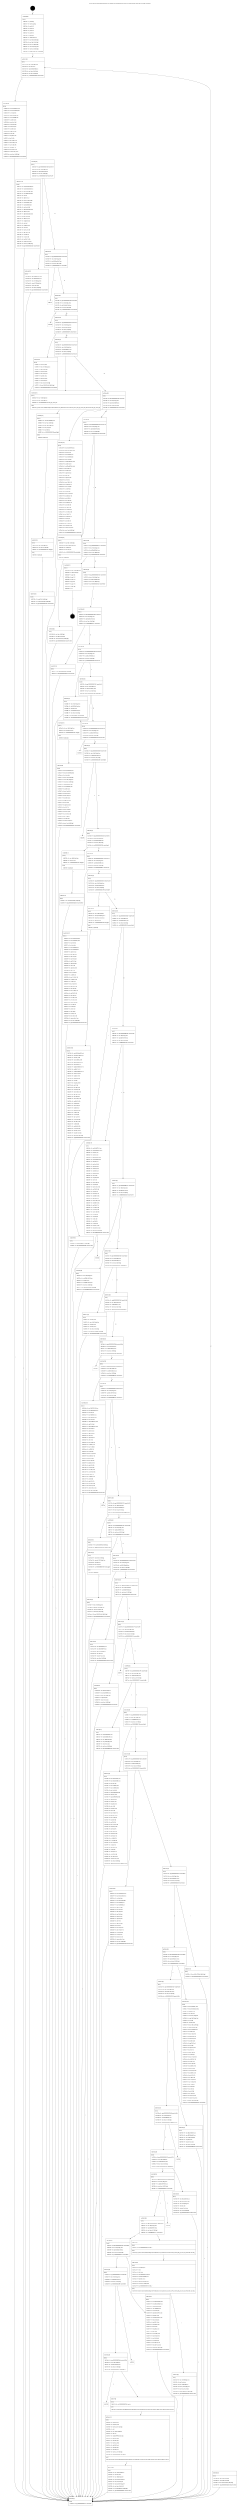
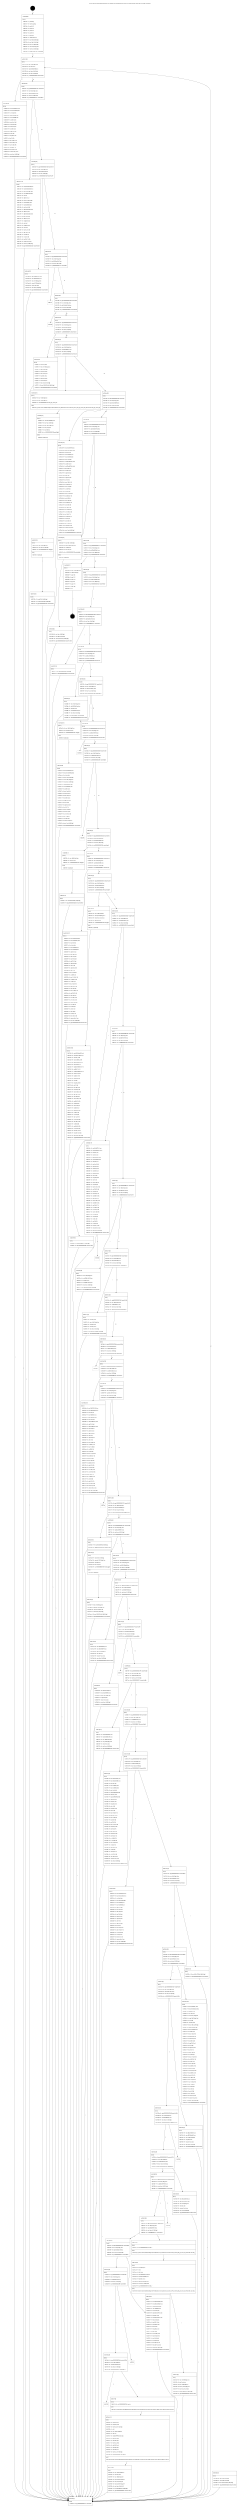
node "0x401432 [28]": added
